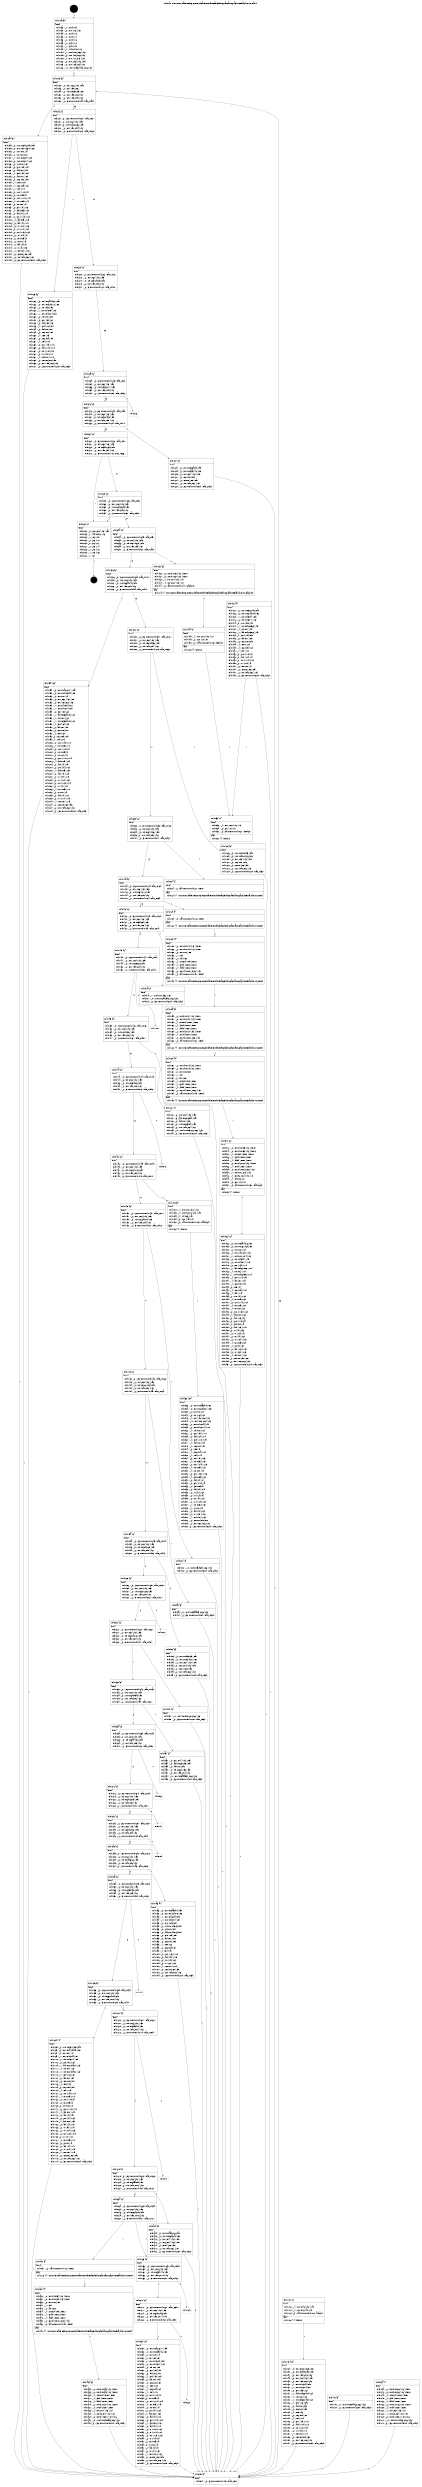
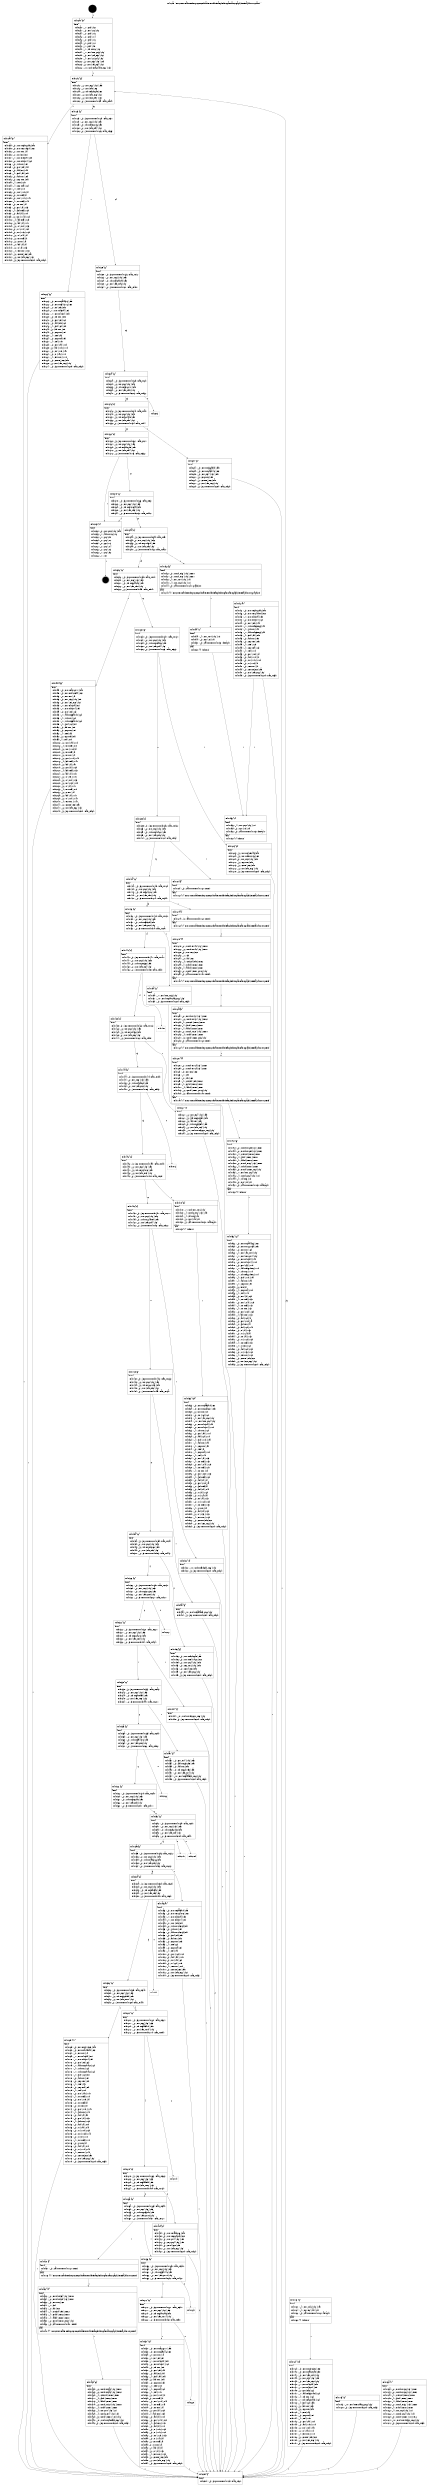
edge "0x401576 [28]" -> "0x4021b1": now "0x401592 [28]" -> "0x4021b1"
